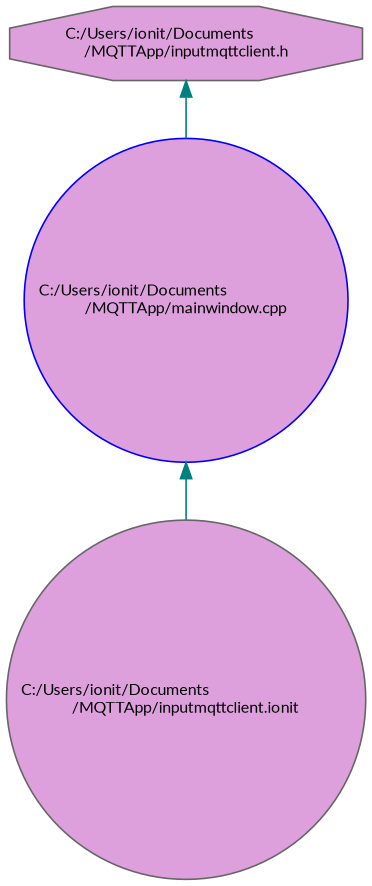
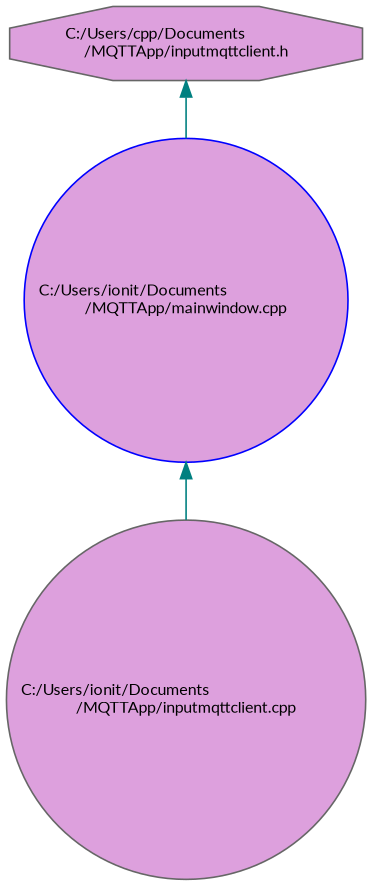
node "C:/Users/ionit/Documents /MQTTApp/inputmqttclient.h": label "C:/Users/ionit/Documents /MQTTApp/inputmqttclient.h" -> "C:/Users/cpp/Documents /MQTTApp/inputmqttclient.h"
node "C:/Users/ionit/Documents /MQTTApp/inputmqttclient.ionit": label "C:/Users/ionit/Documents /MQTTApp/inputmqttclient.ionit" -> "C:/Users/ionit/Documents /MQTTApp/inputmqttclient.cpp"
